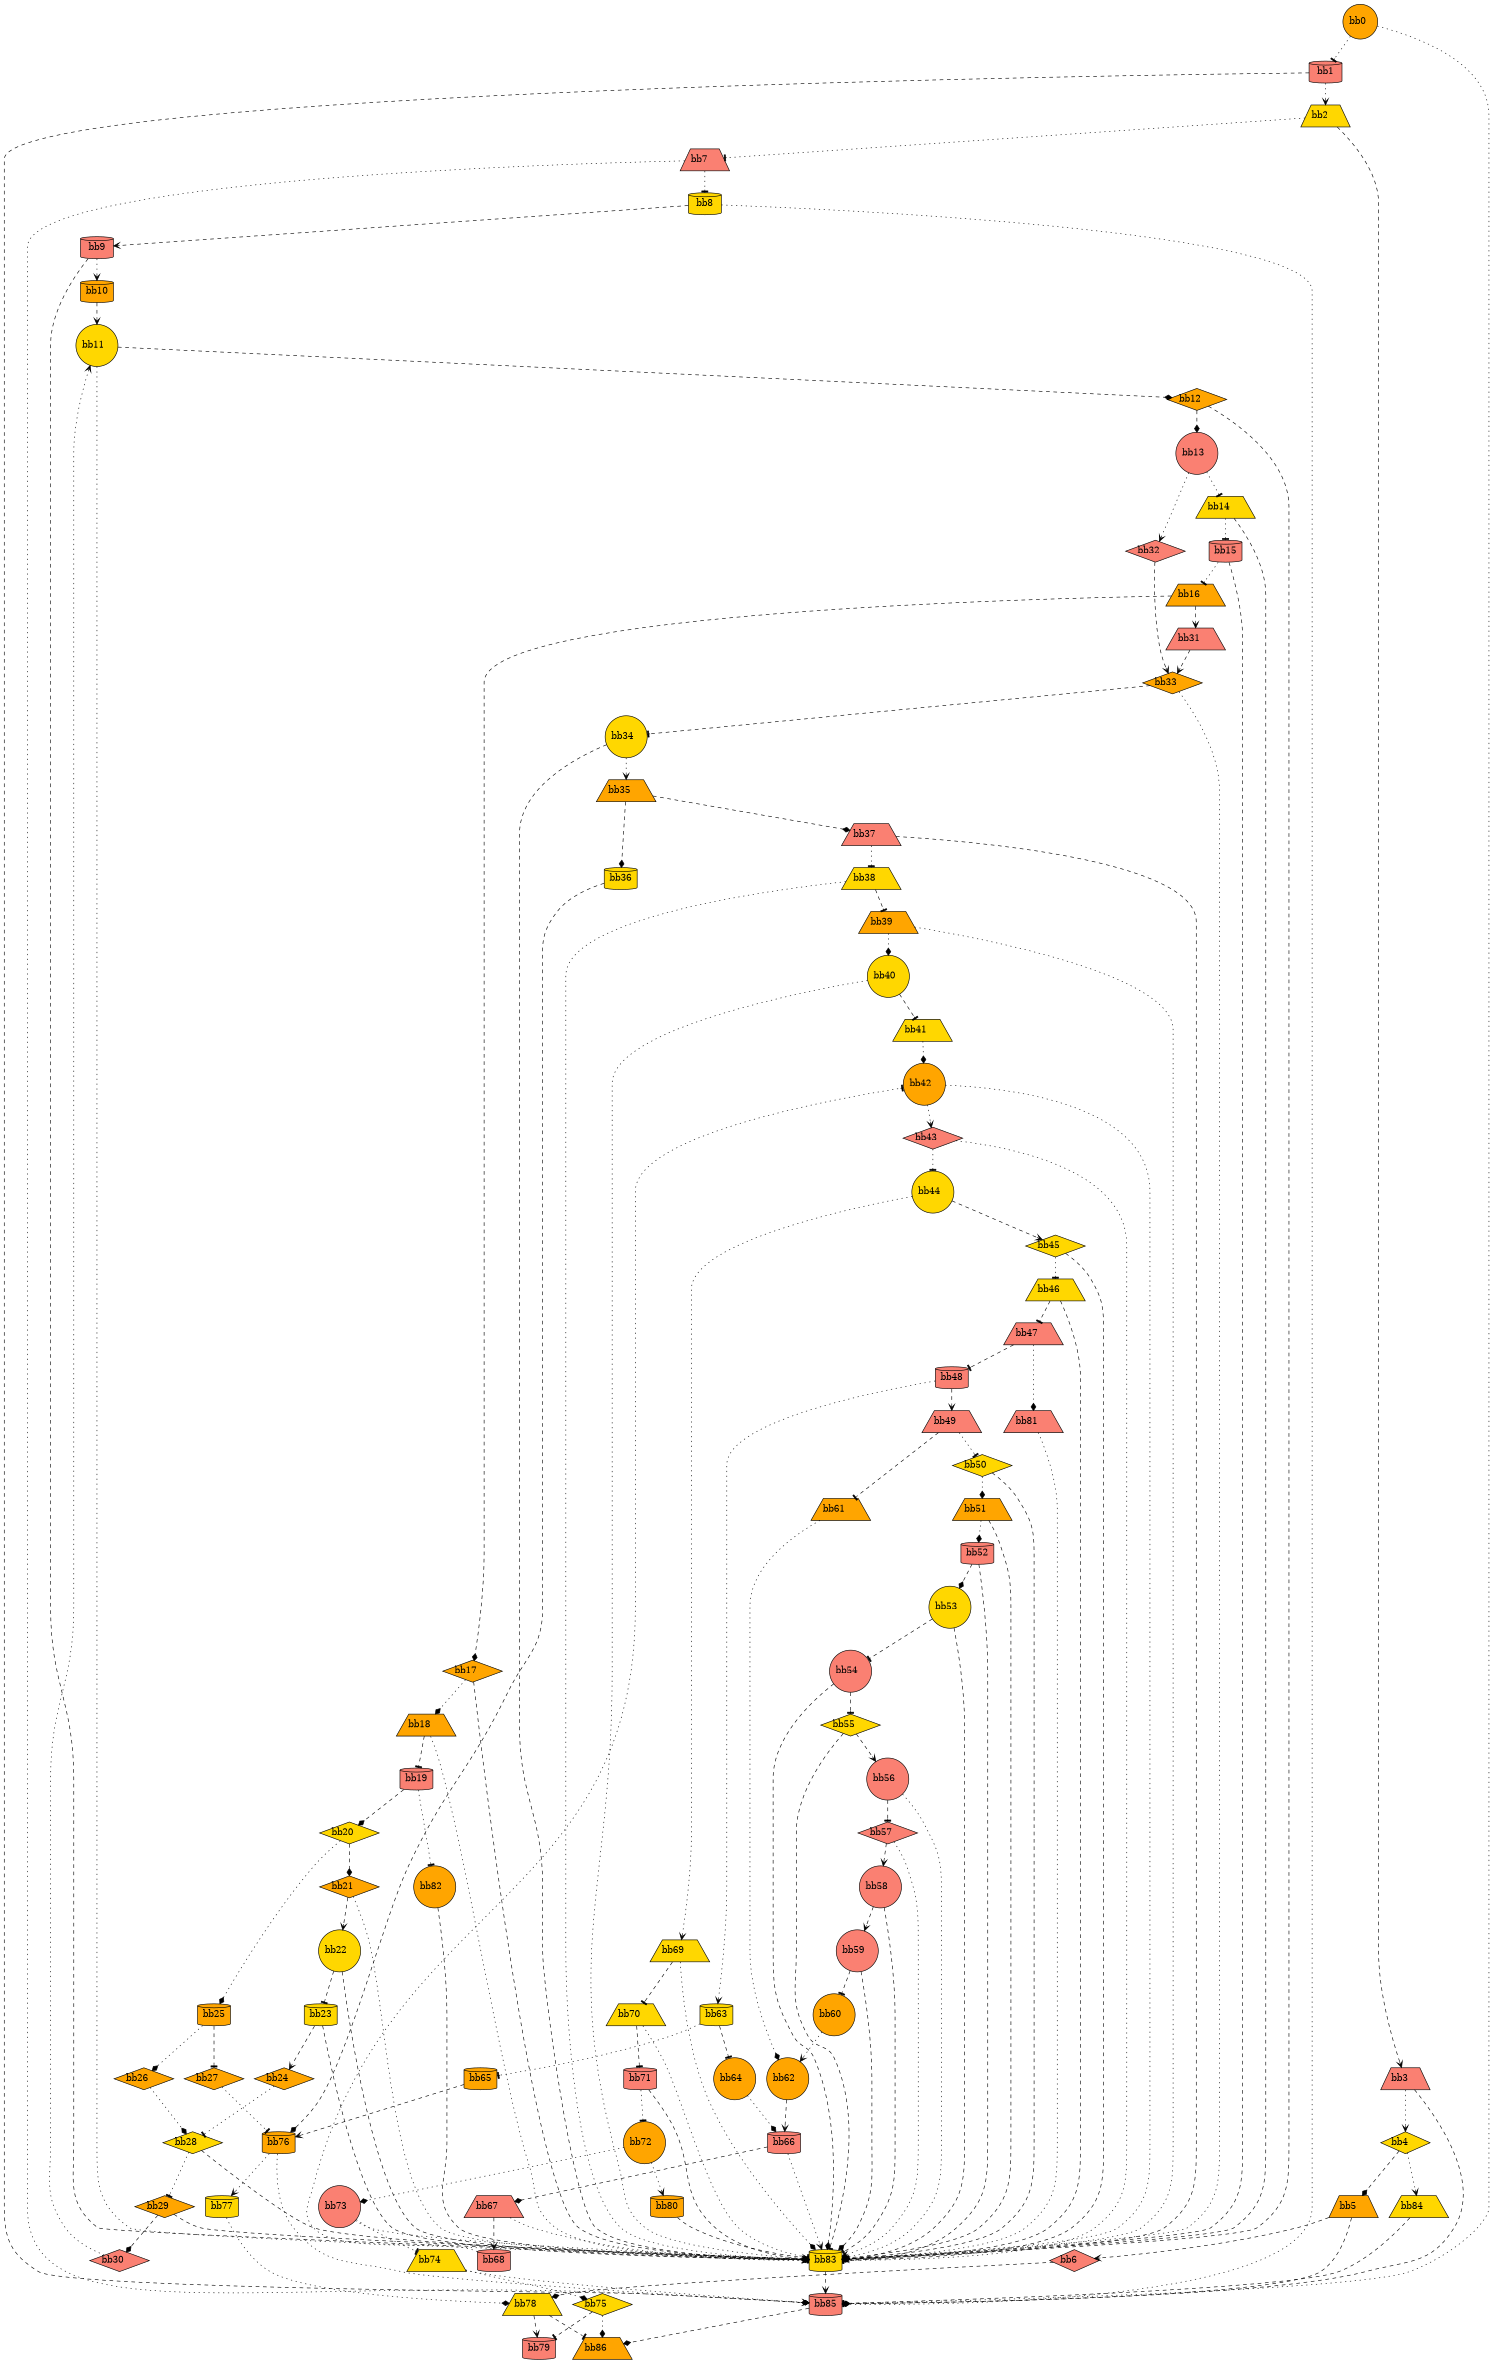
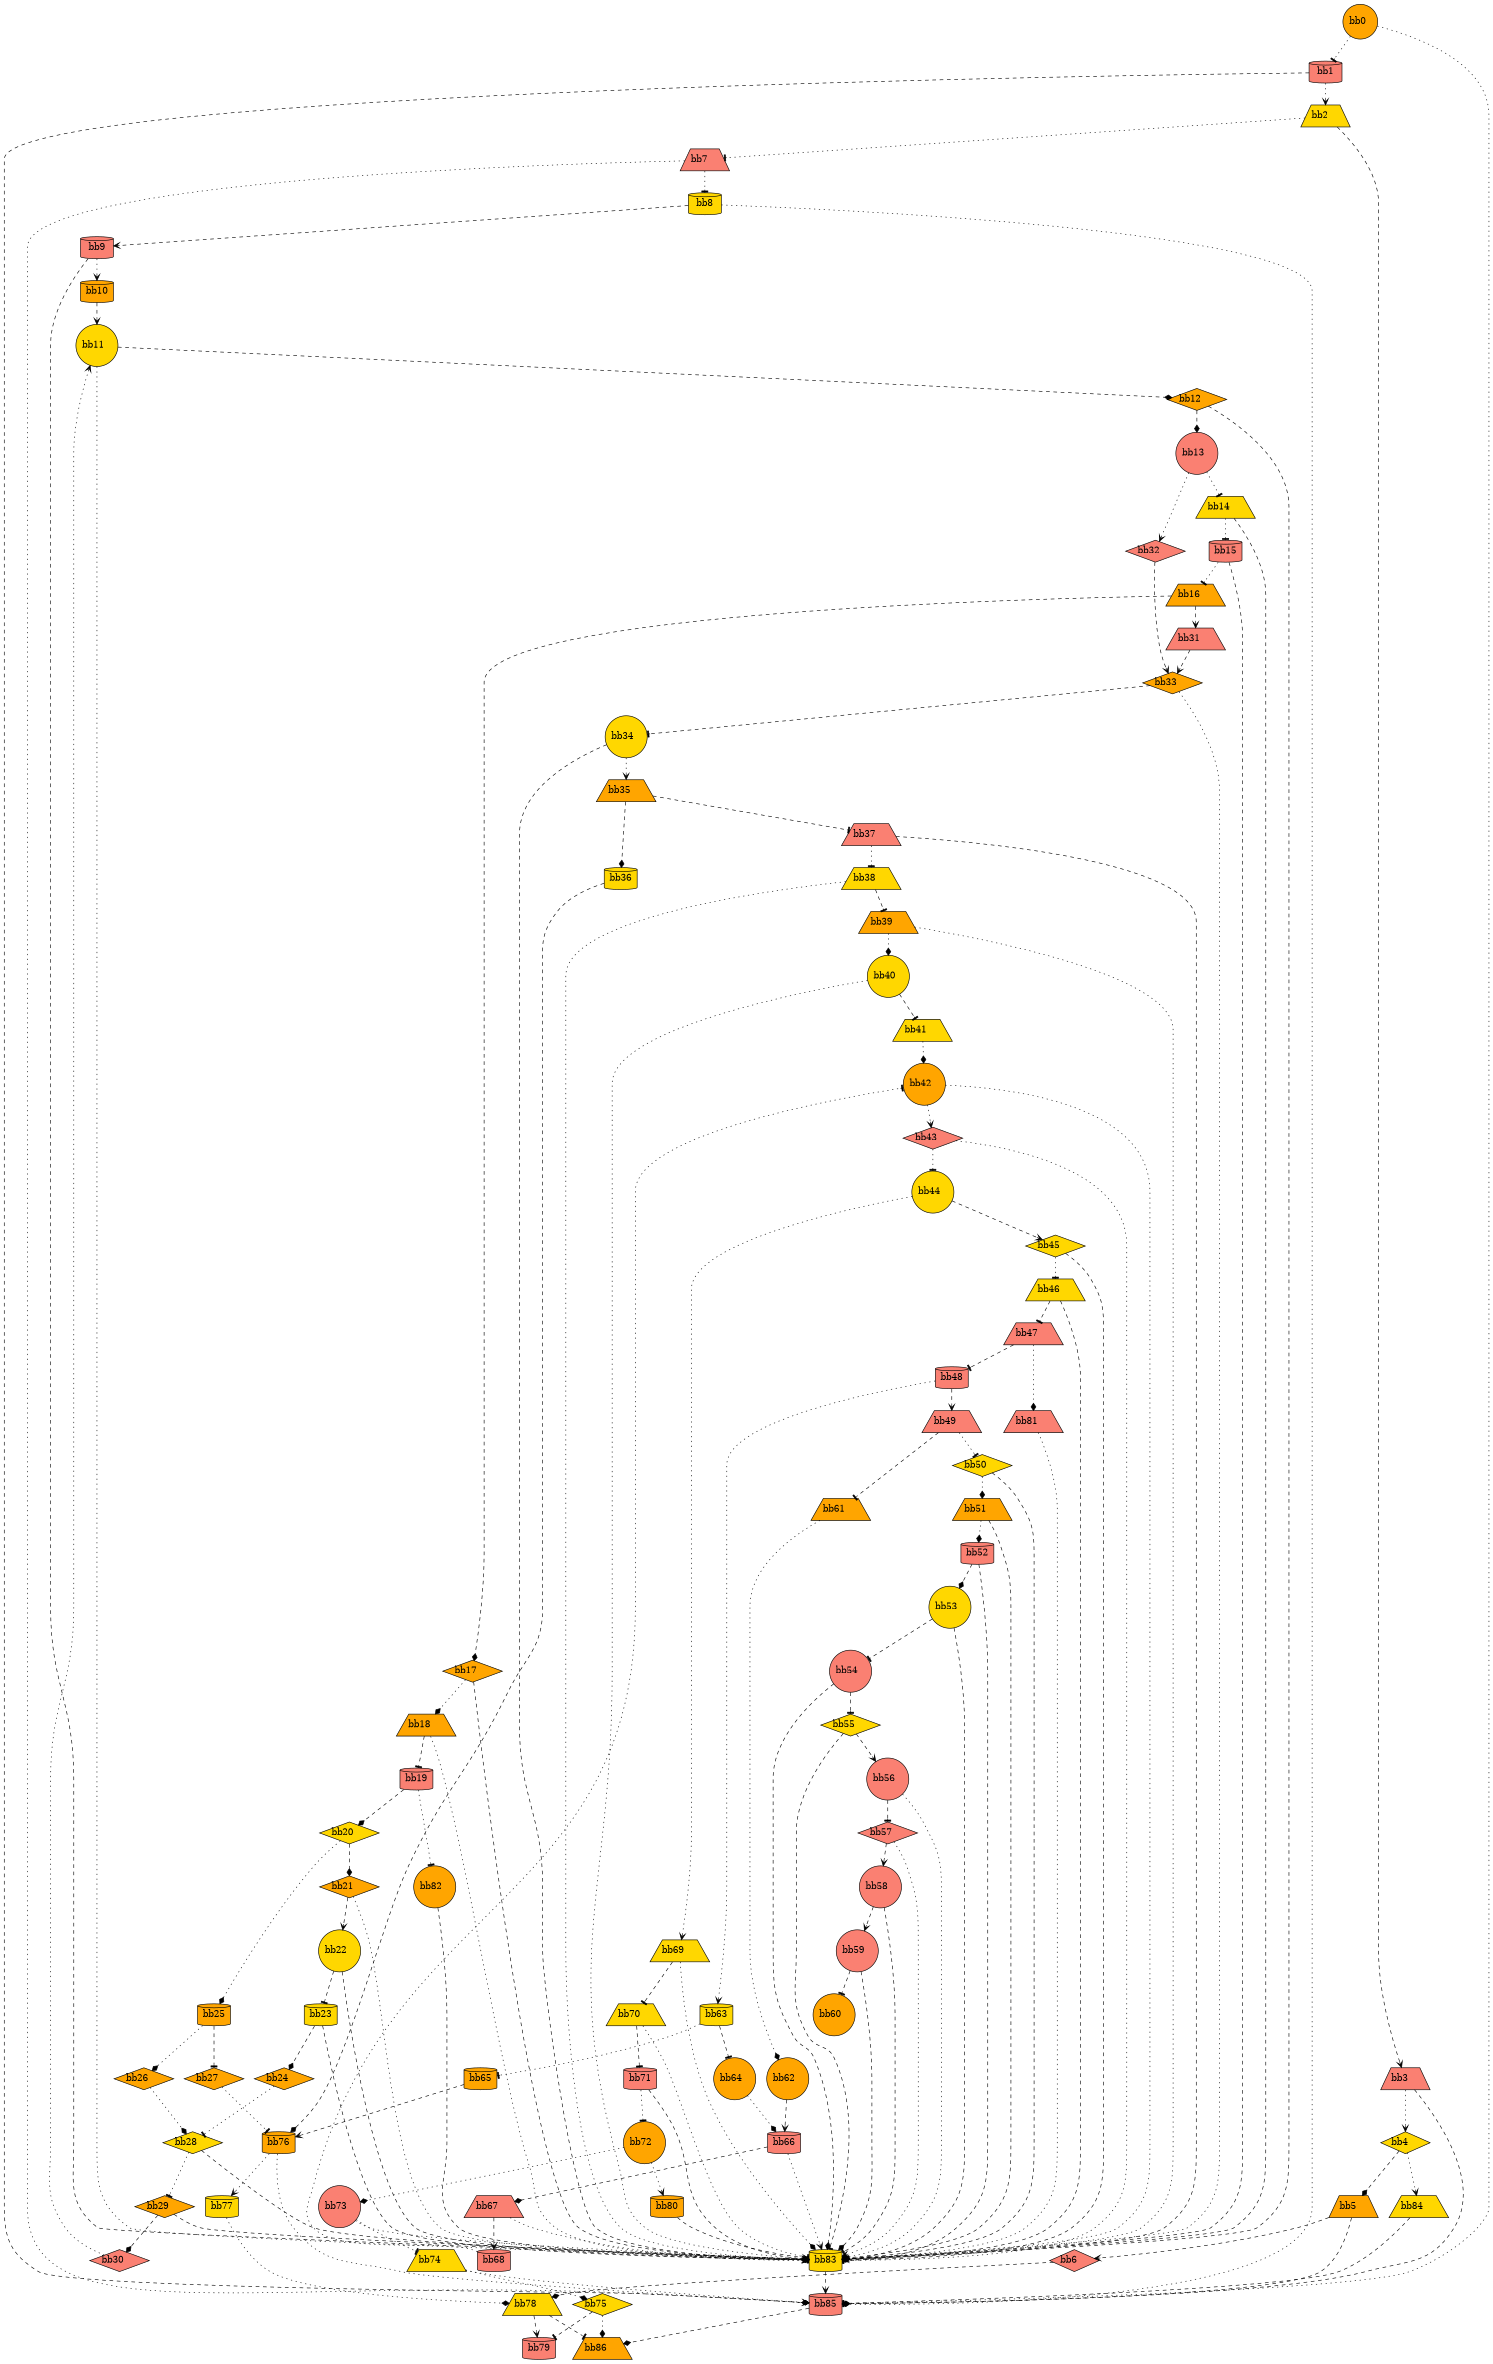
edge "bb35" -> "bb37": arrowhead diamond -> tee
edge "bb23" -> "bb24": arrowhead vee -> diamond
edge "bb60" -> "bb62": removed
